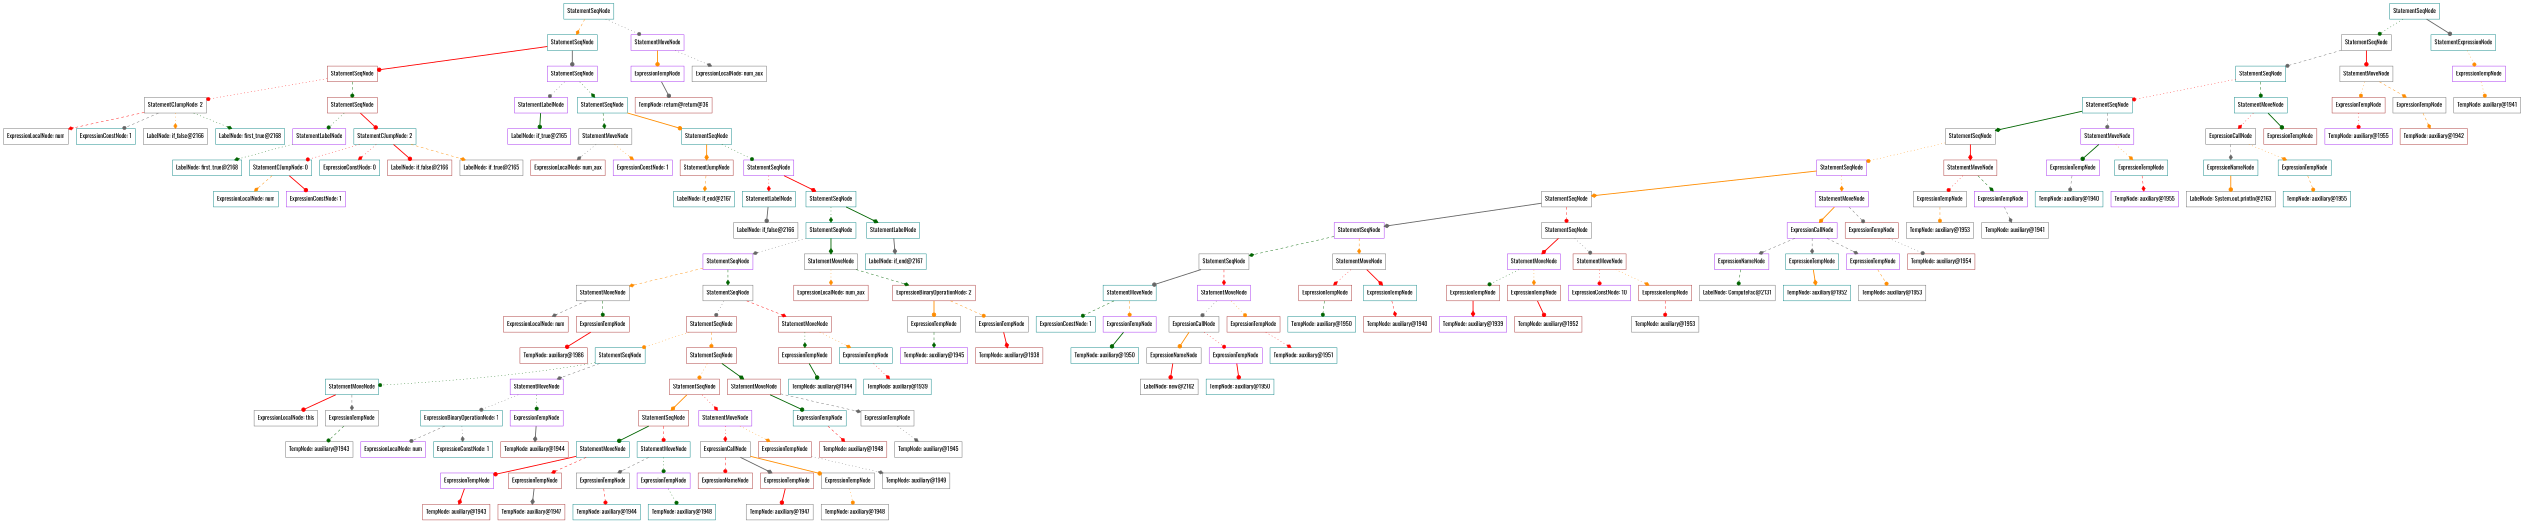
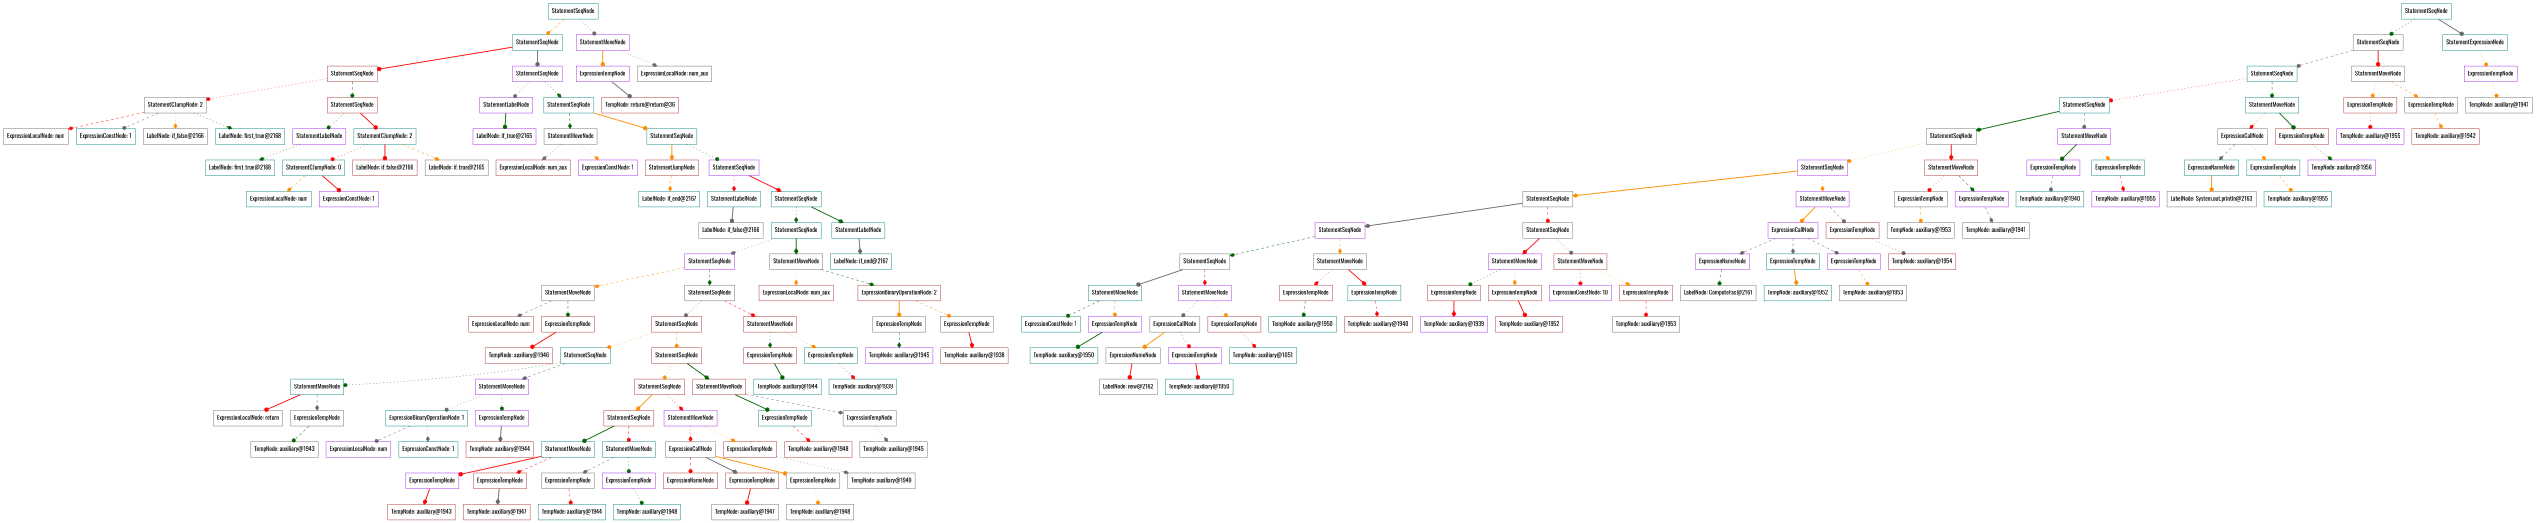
node "ExpressionConstNode: 0": removed
node "TempNode: auxiliary@1956": added
node "LabelNode: ComputeFac@2131": label "LabelNode: ComputeFac@2131" -> "LabelNode: ComputeFac@2161"
node "TempNode: auxiliary@1986": label "TempNode: auxiliary@1986" -> "TempNode: auxiliary@1946"
node "TempNode: auxiliary@1951": label "TempNode: auxiliary@1951" -> "TempNode: auxiliary@1051"
node "ExpressionLocalNode: this": label "ExpressionLocalNode: this" -> "ExpressionLocalNode: return"
